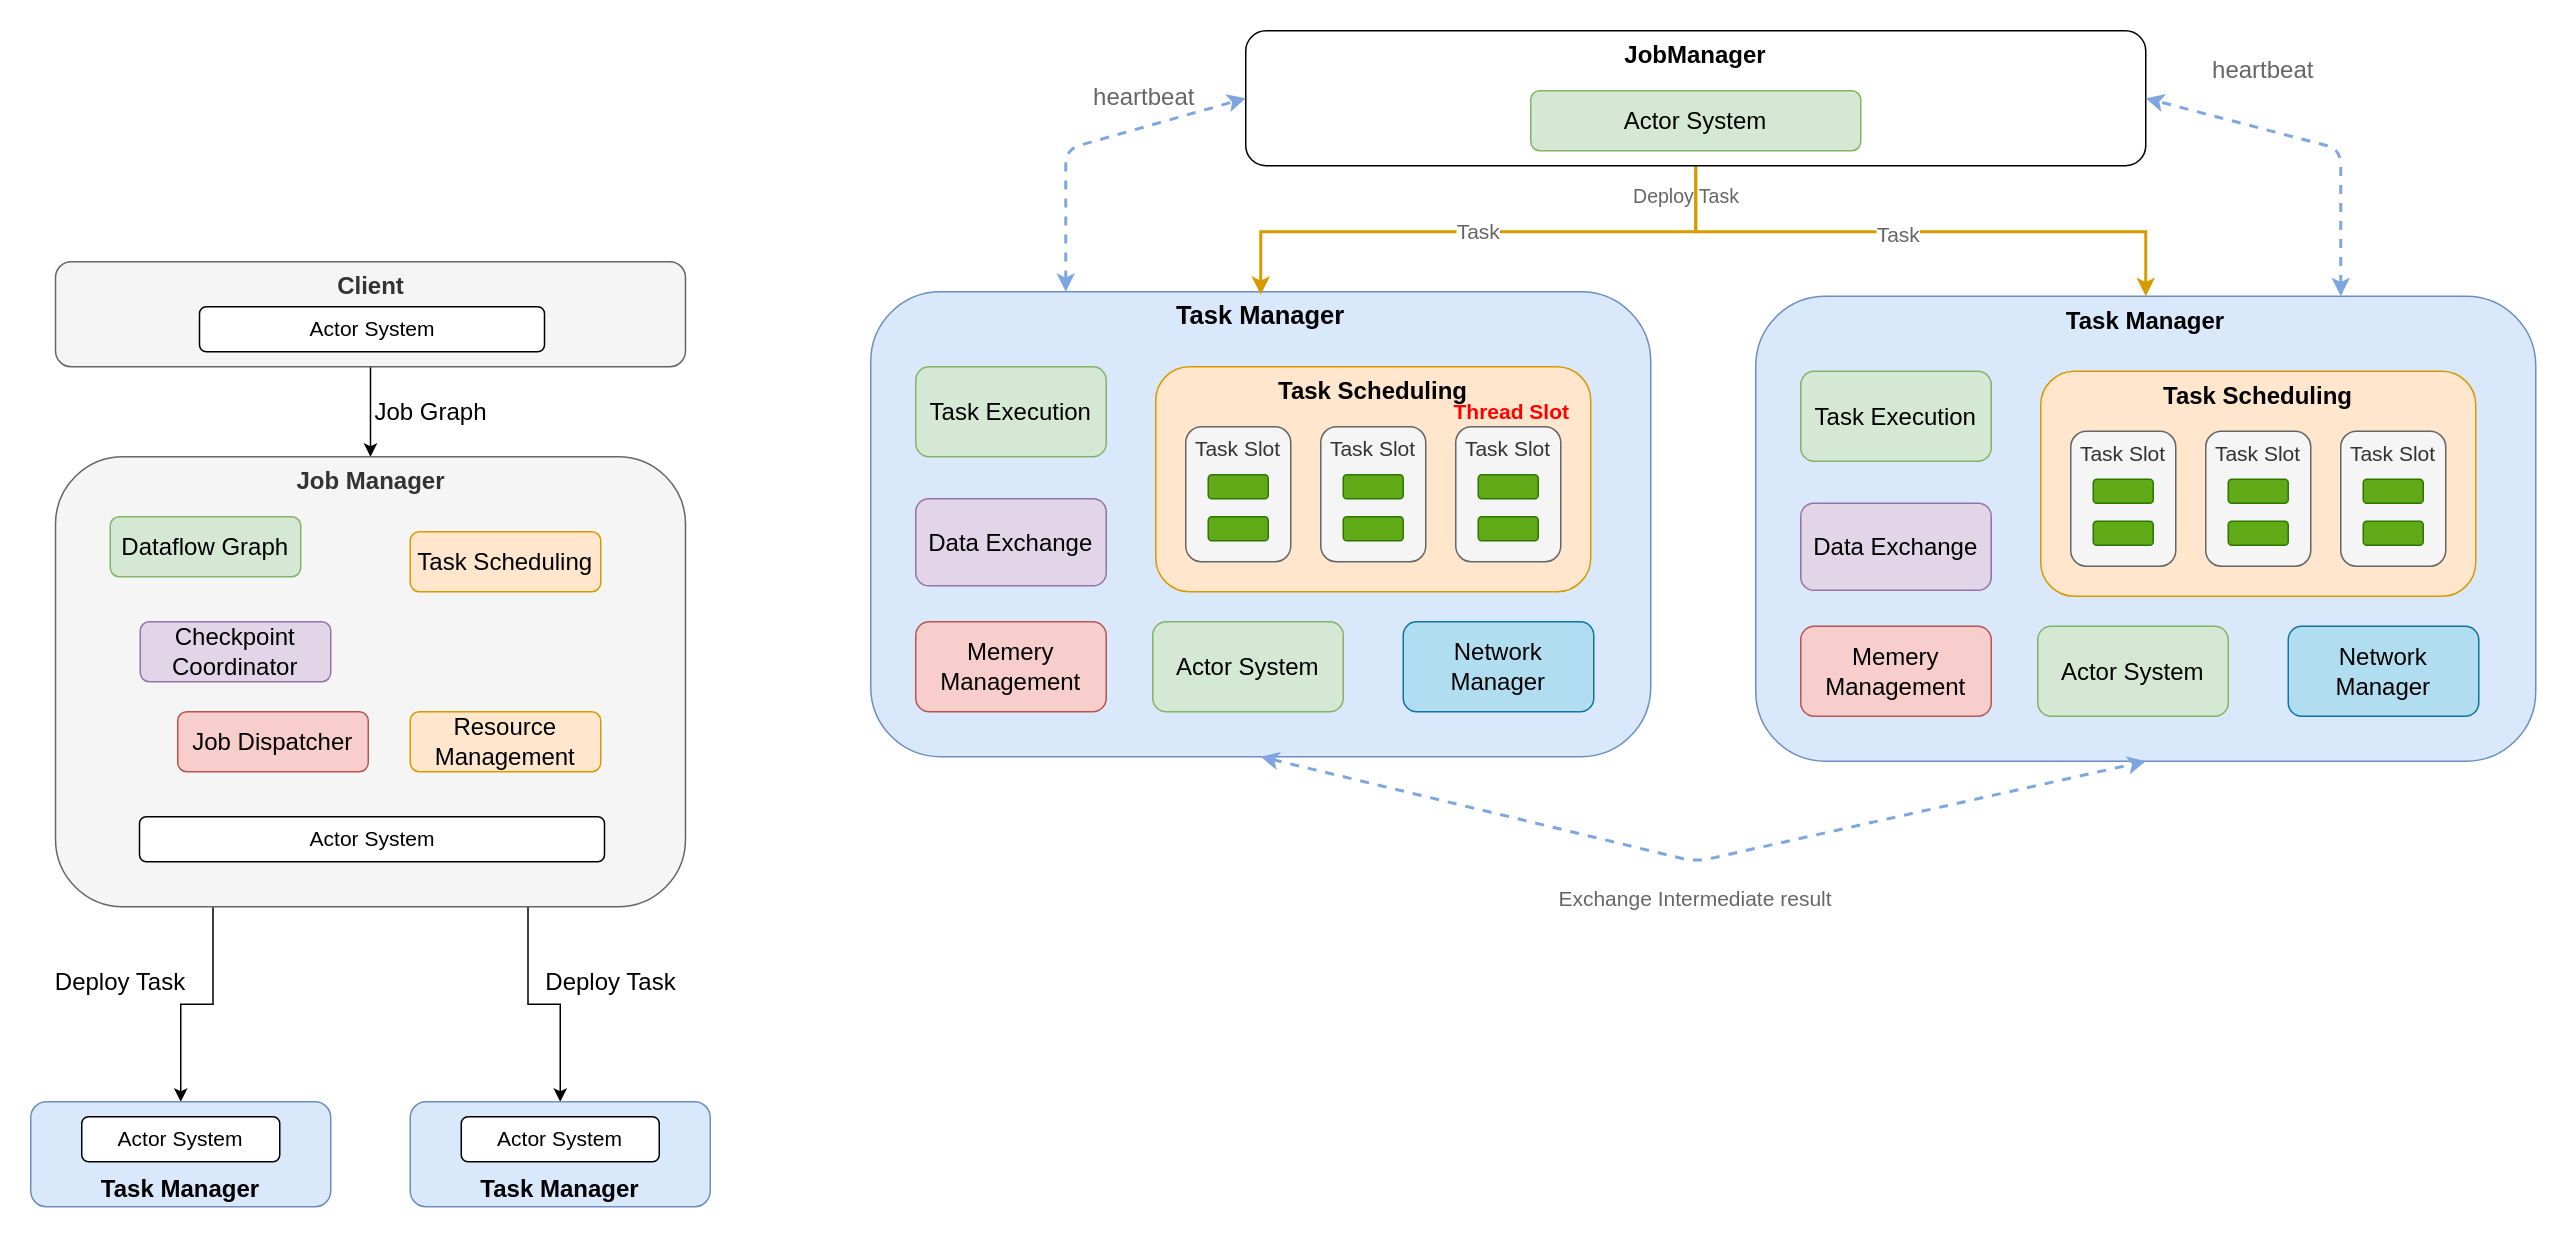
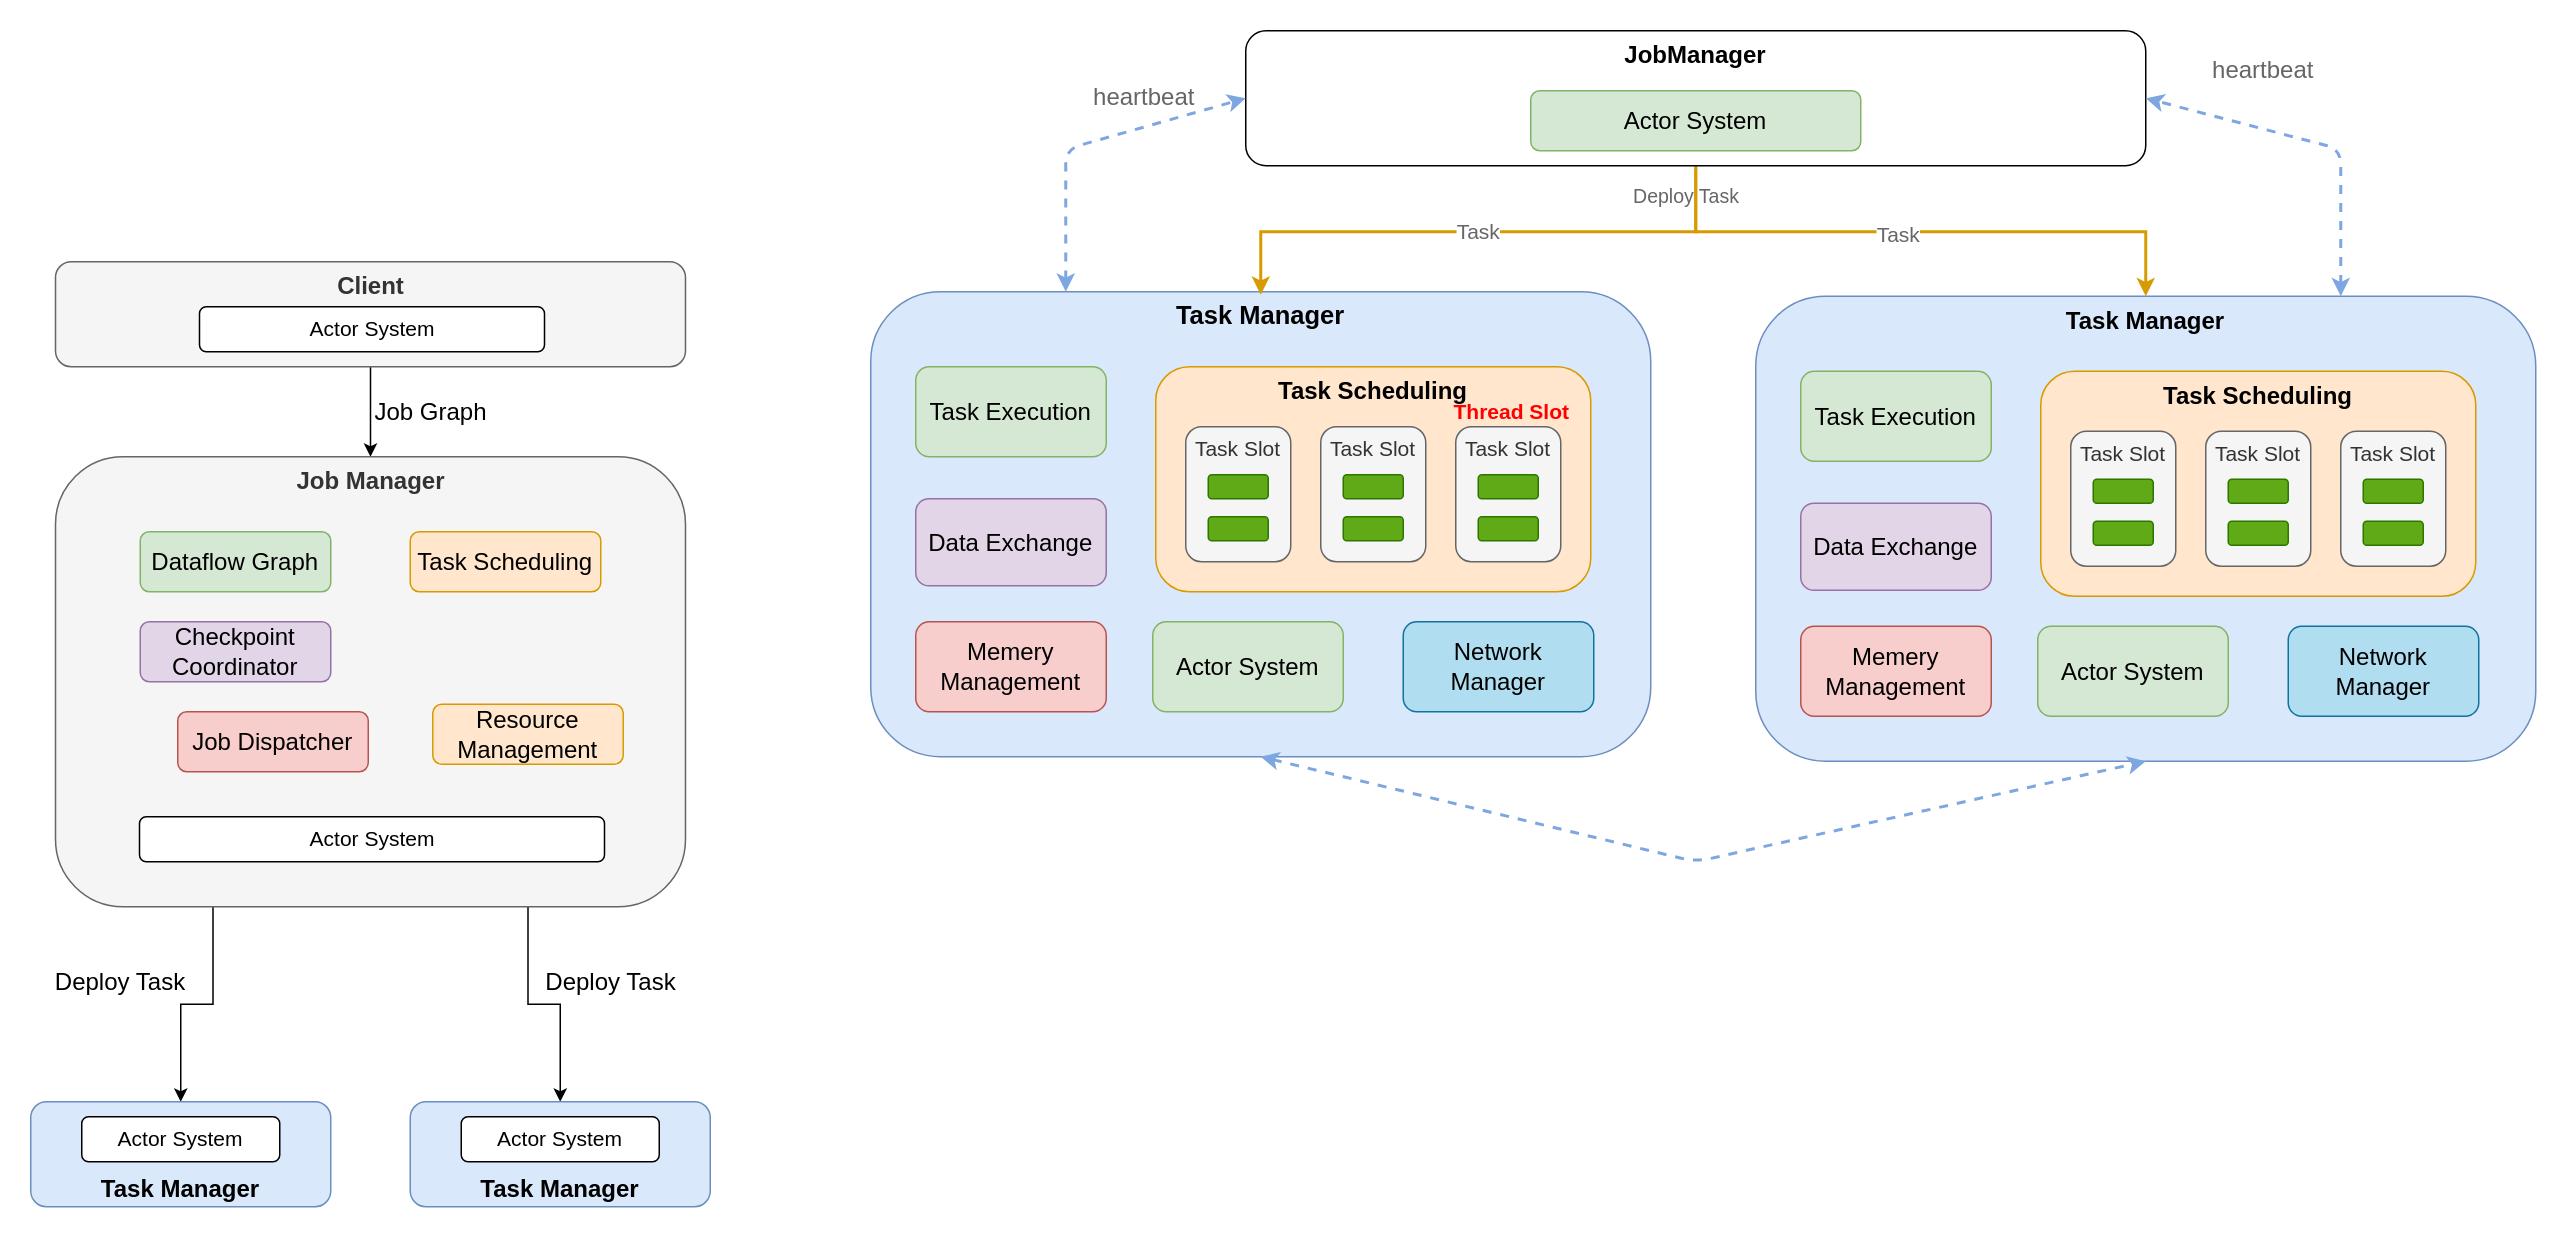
node "Dataflow Graph": moved (206, 547) -> (236, 562)
node "Resource Management": moved (506, 742) -> (528, 734)
node "Exchange Intermediate result": removed
